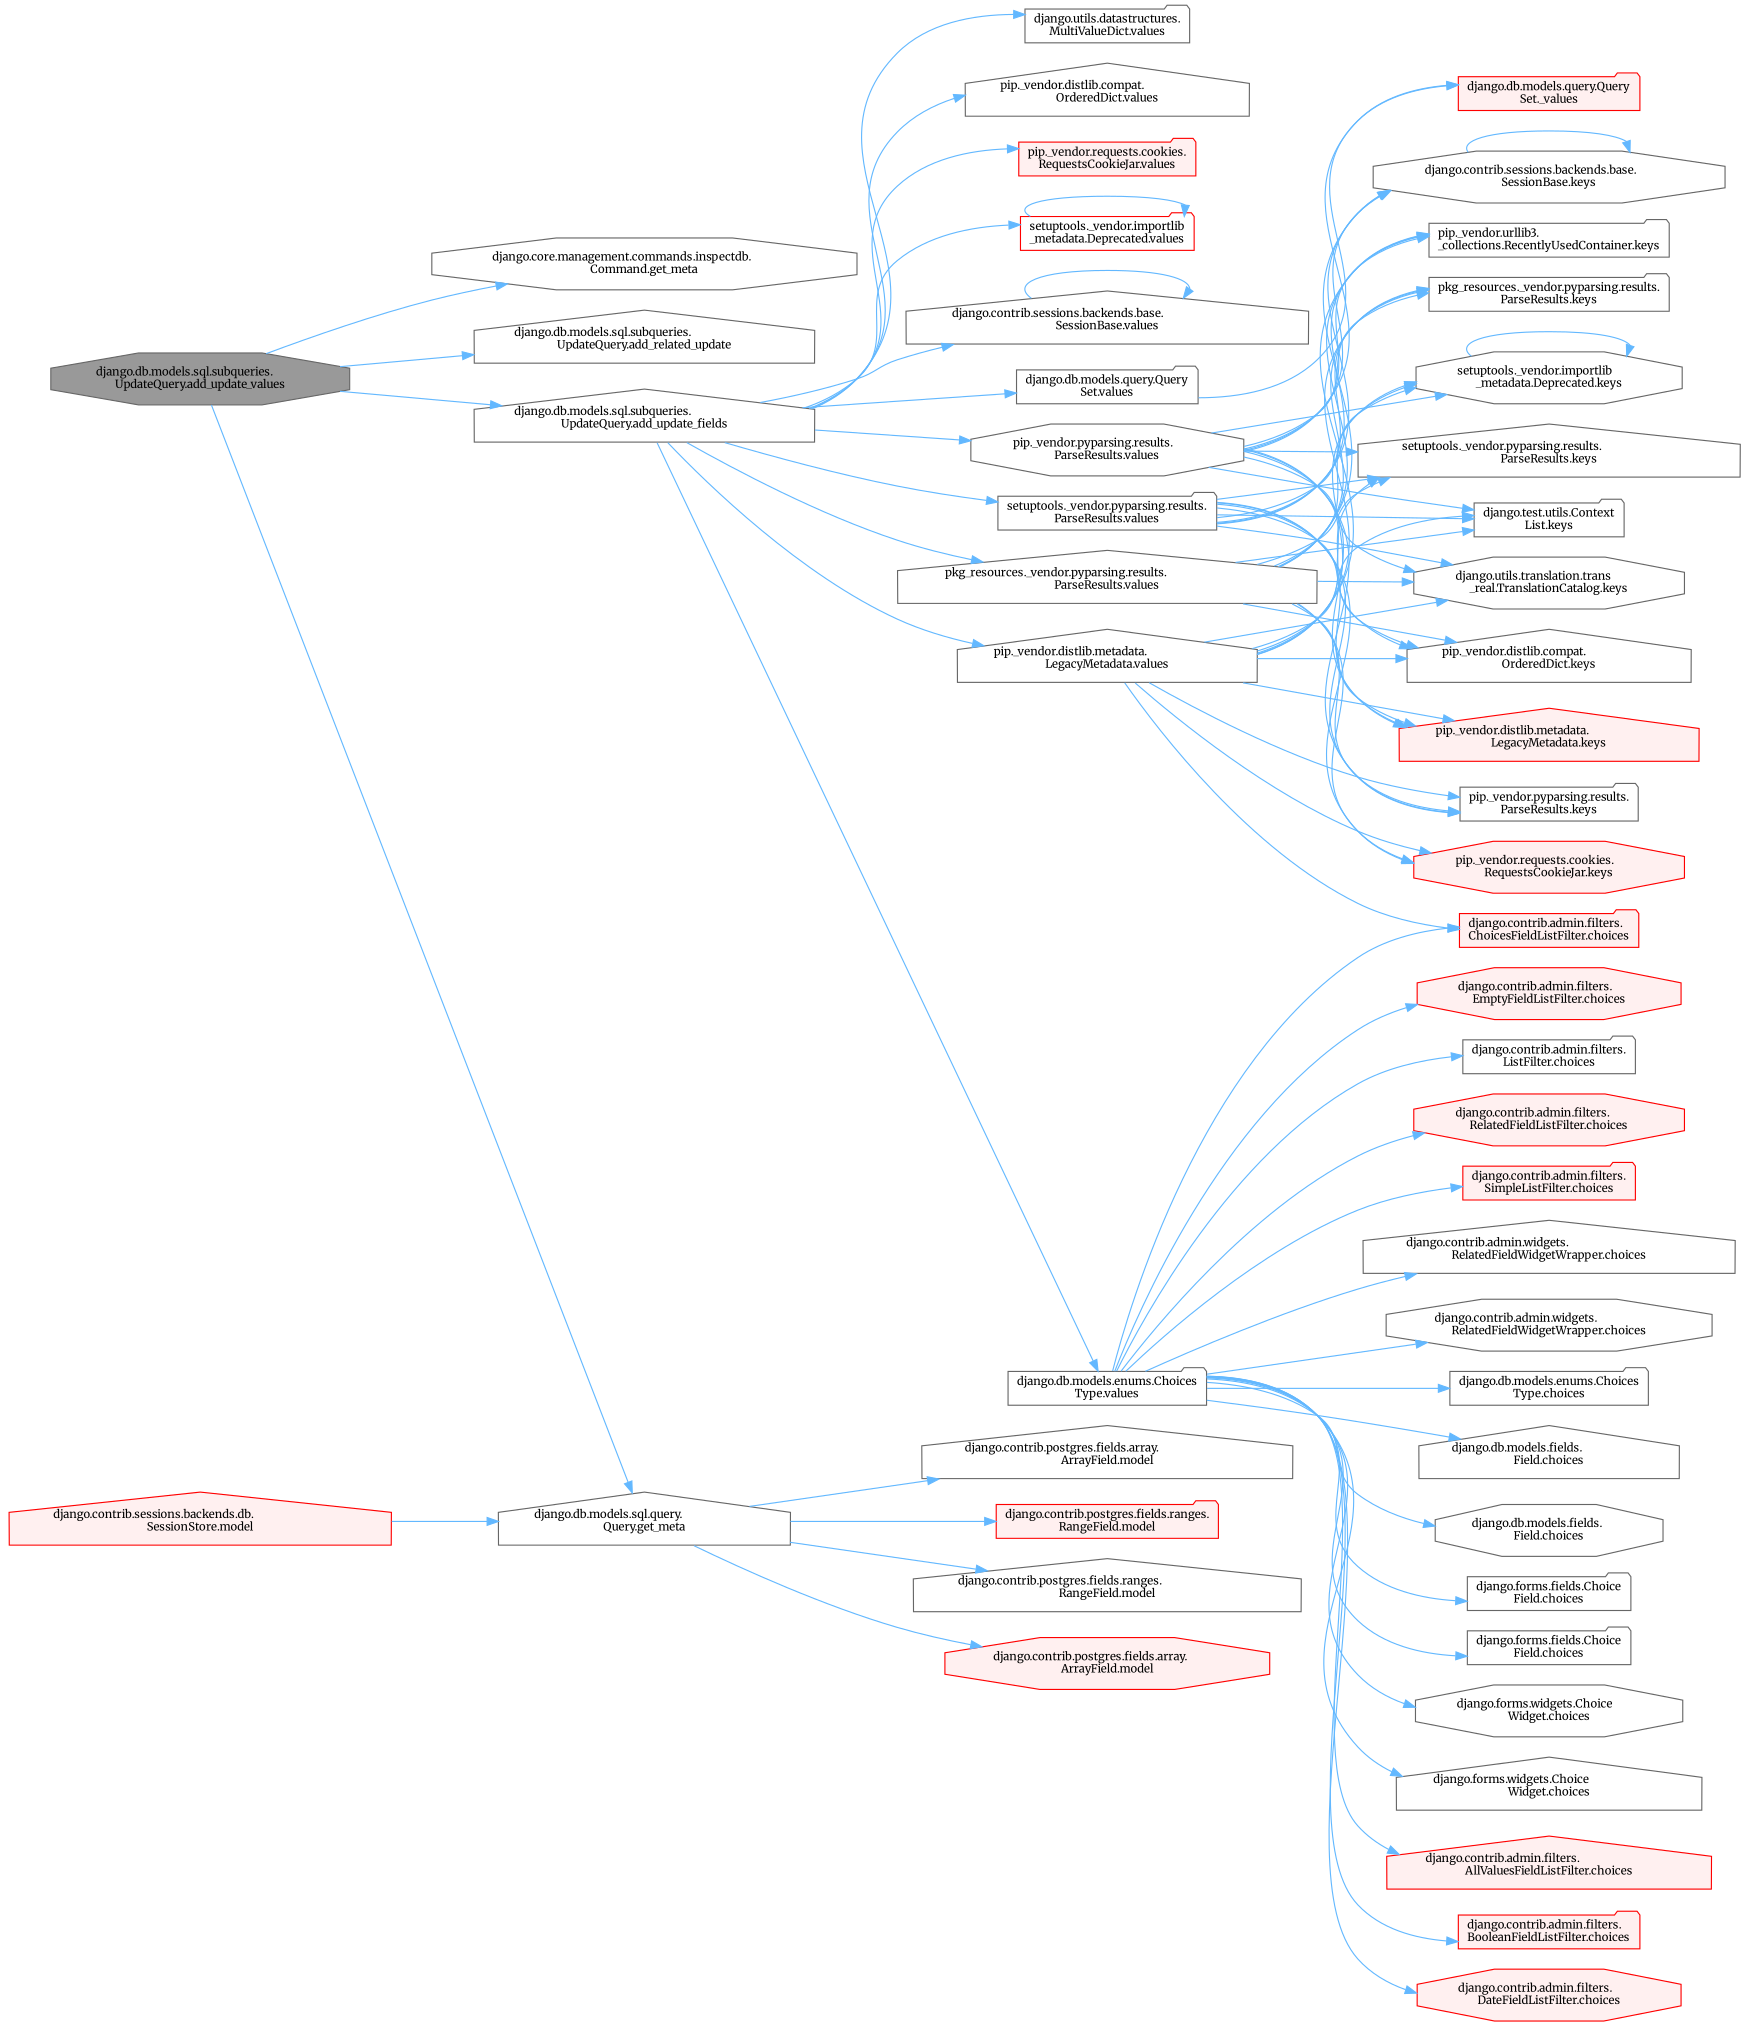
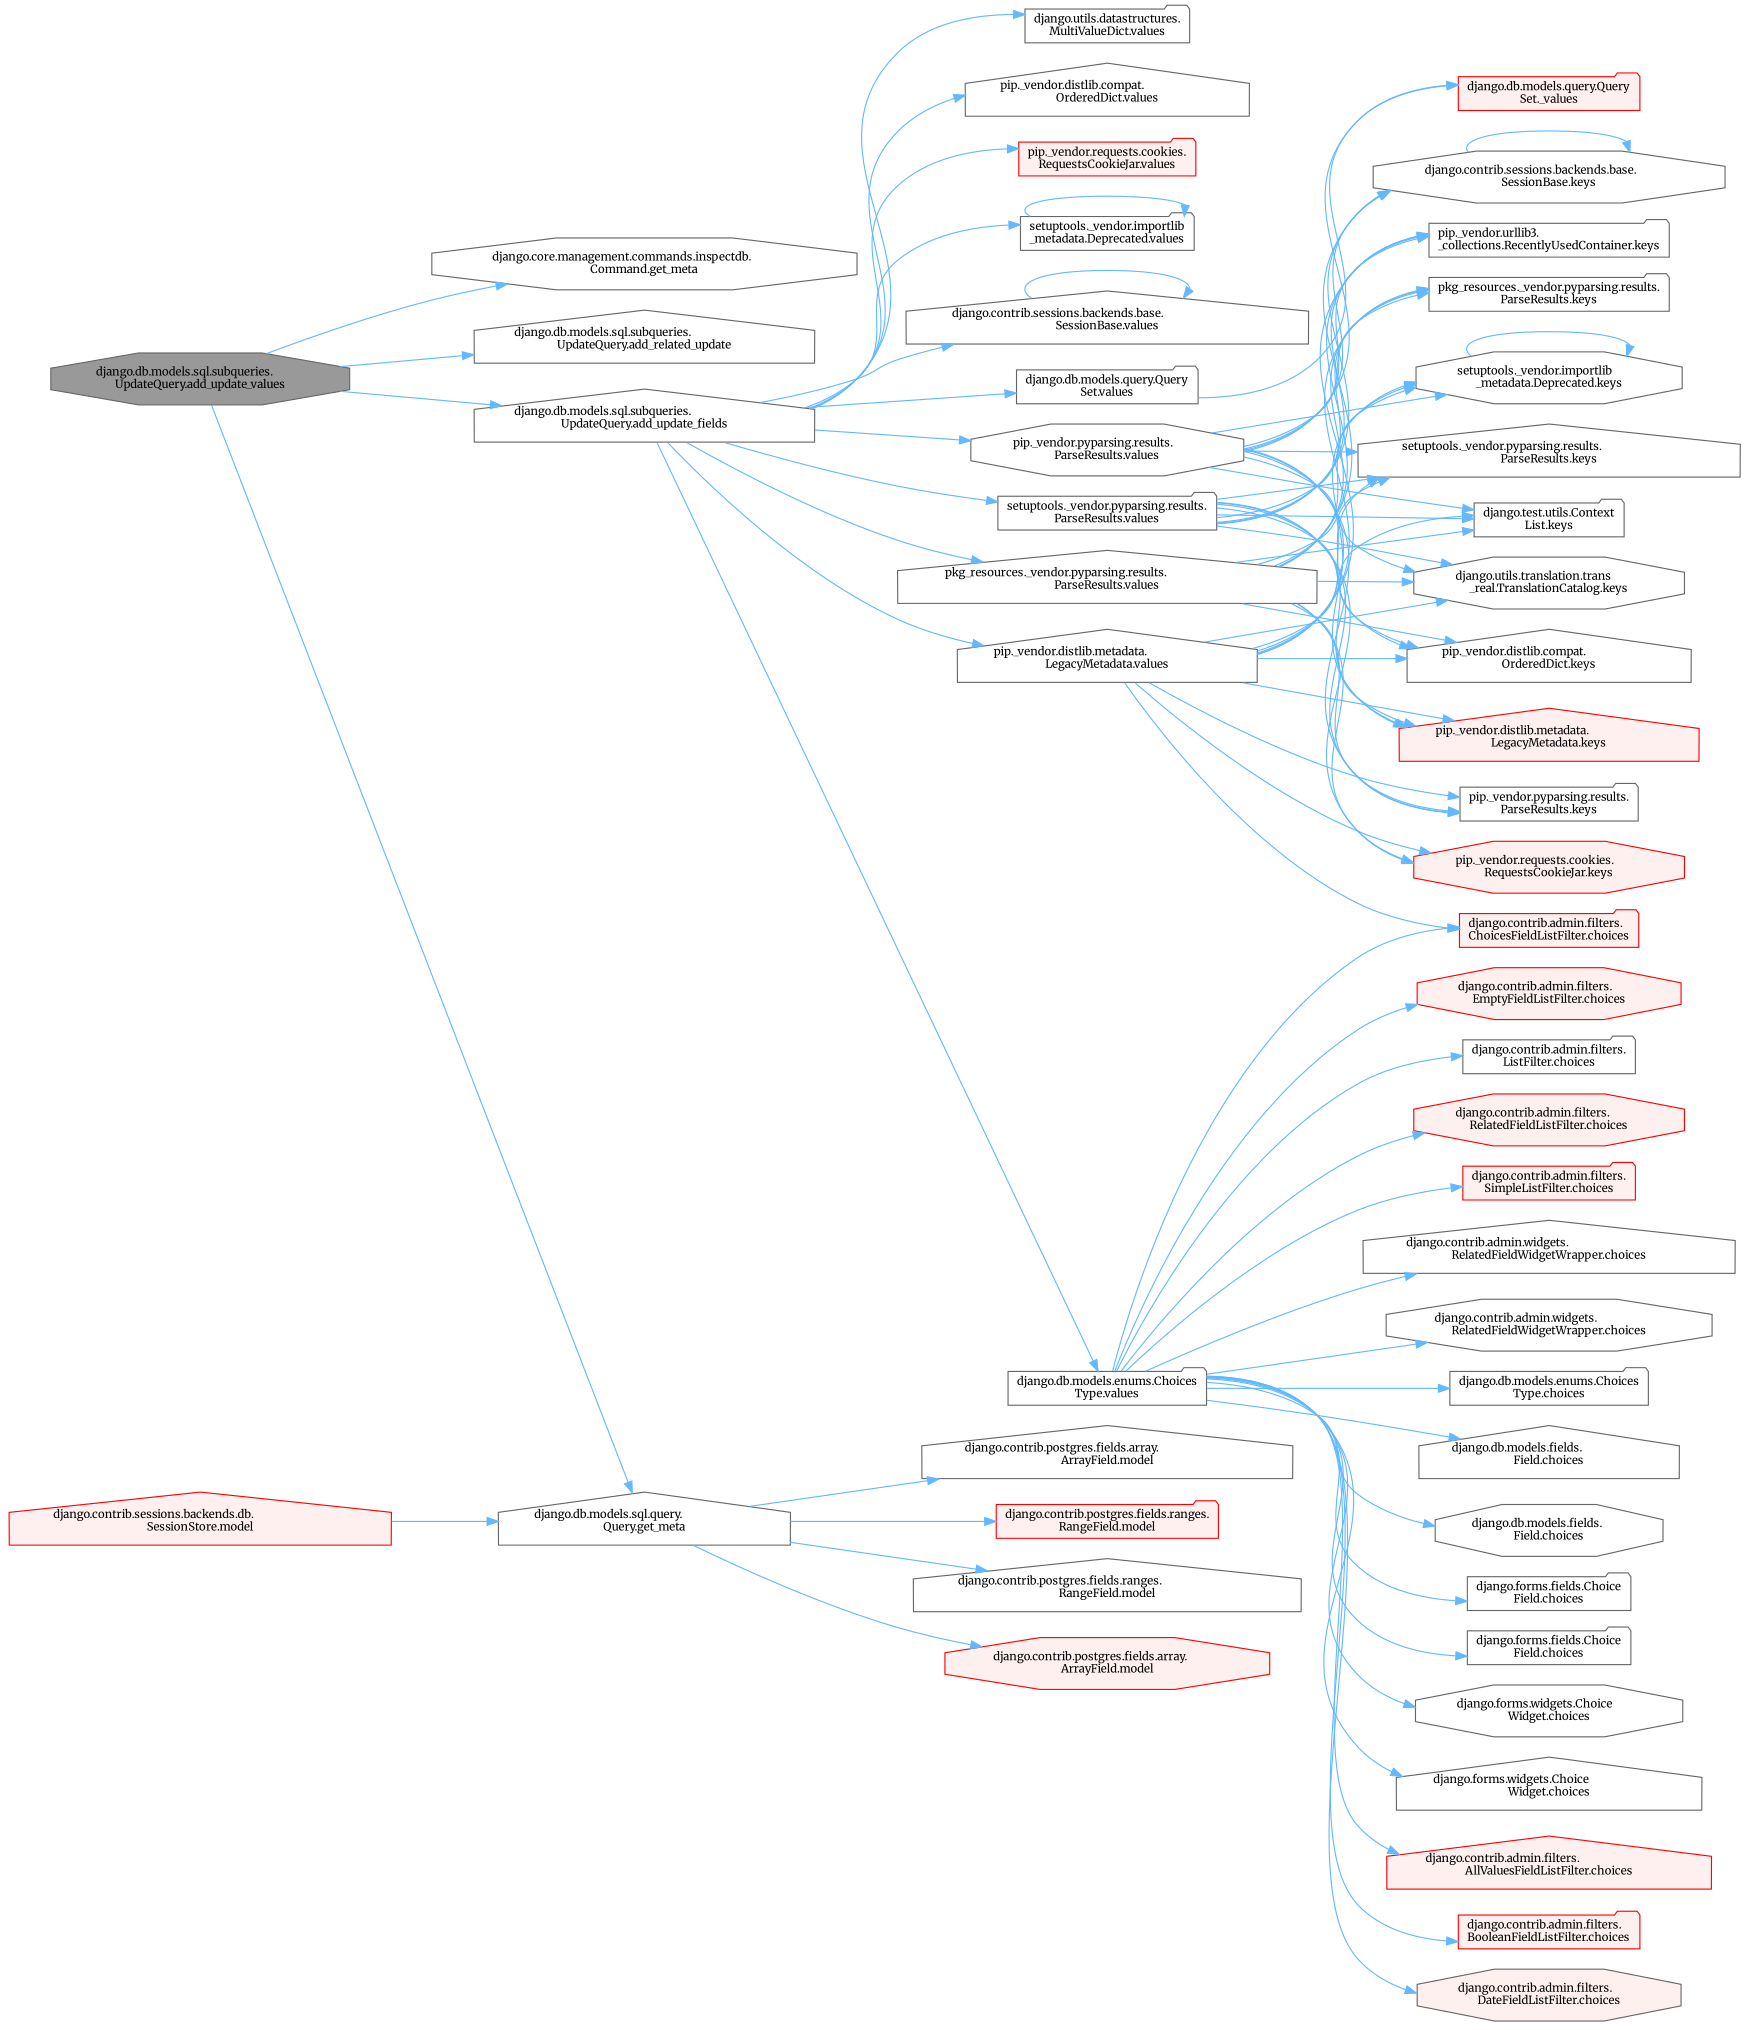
node "setuptools._vendor.importlib _metadata.Deprecated.values": color red -> grey40
node "django.contrib.admin.filters. DateFieldListFilter.choices": color red -> grey40
